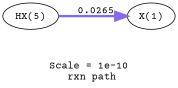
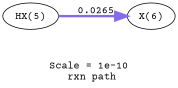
node "X(1)": label "X(1)" -> "X(6)"
